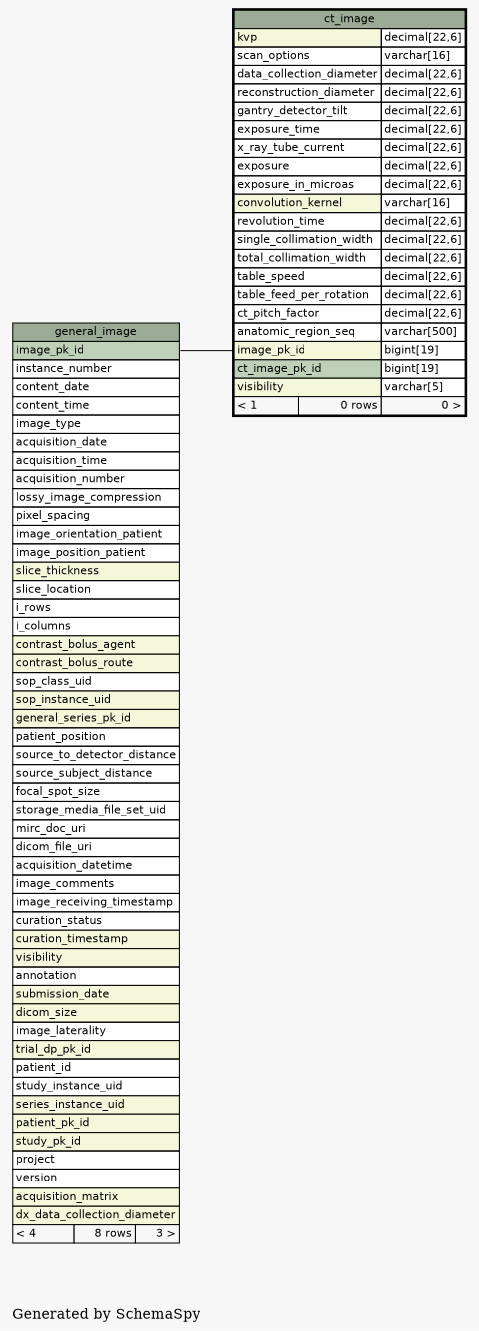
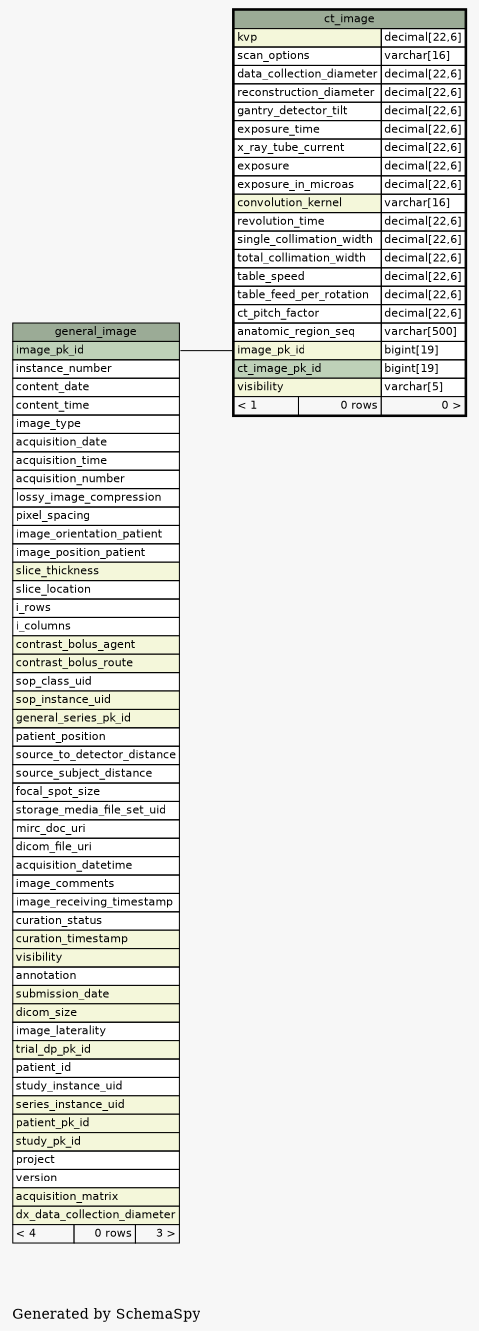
node "general_image": text "8 rows" -> "0 rows"
